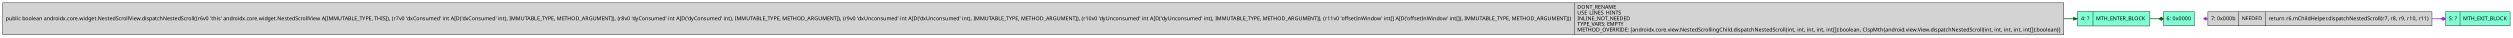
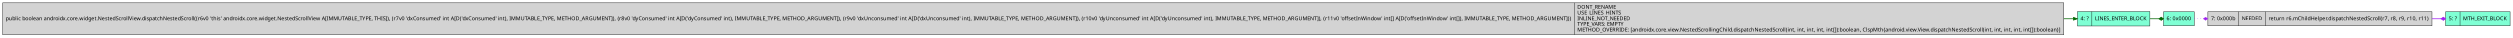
node "4: ?": text "MTH_ENTER_BLOCK" -> "LINES_ENTER_BLOCK"
